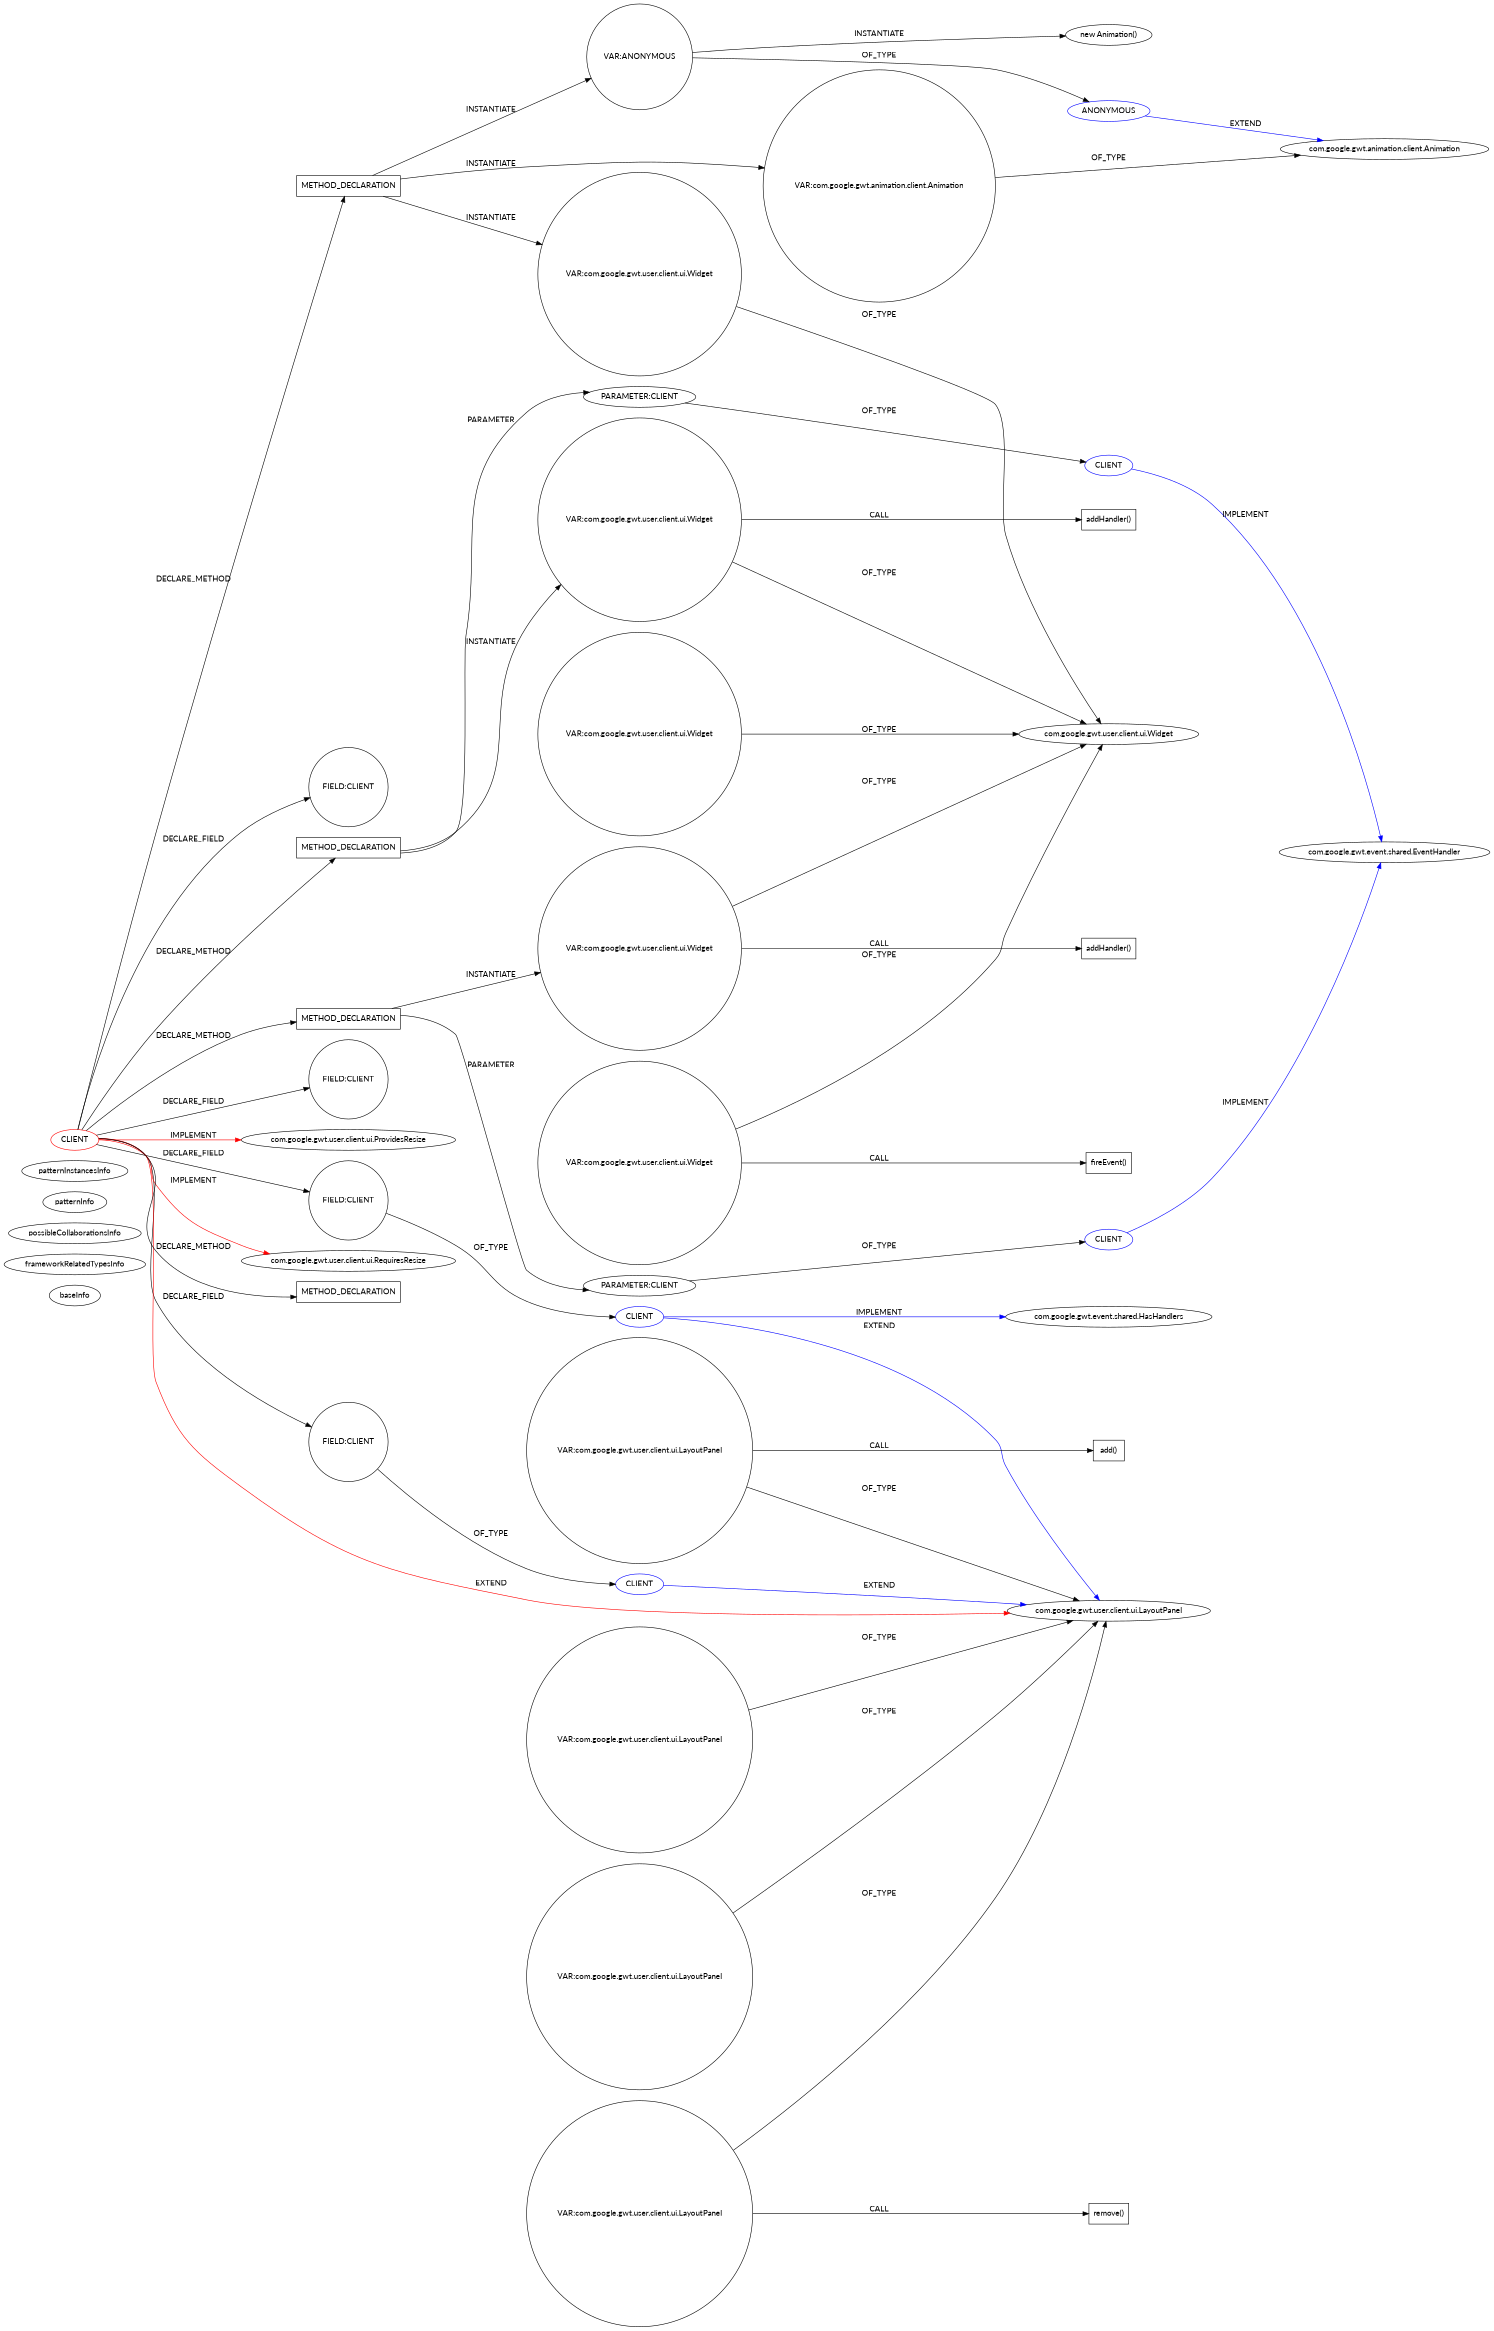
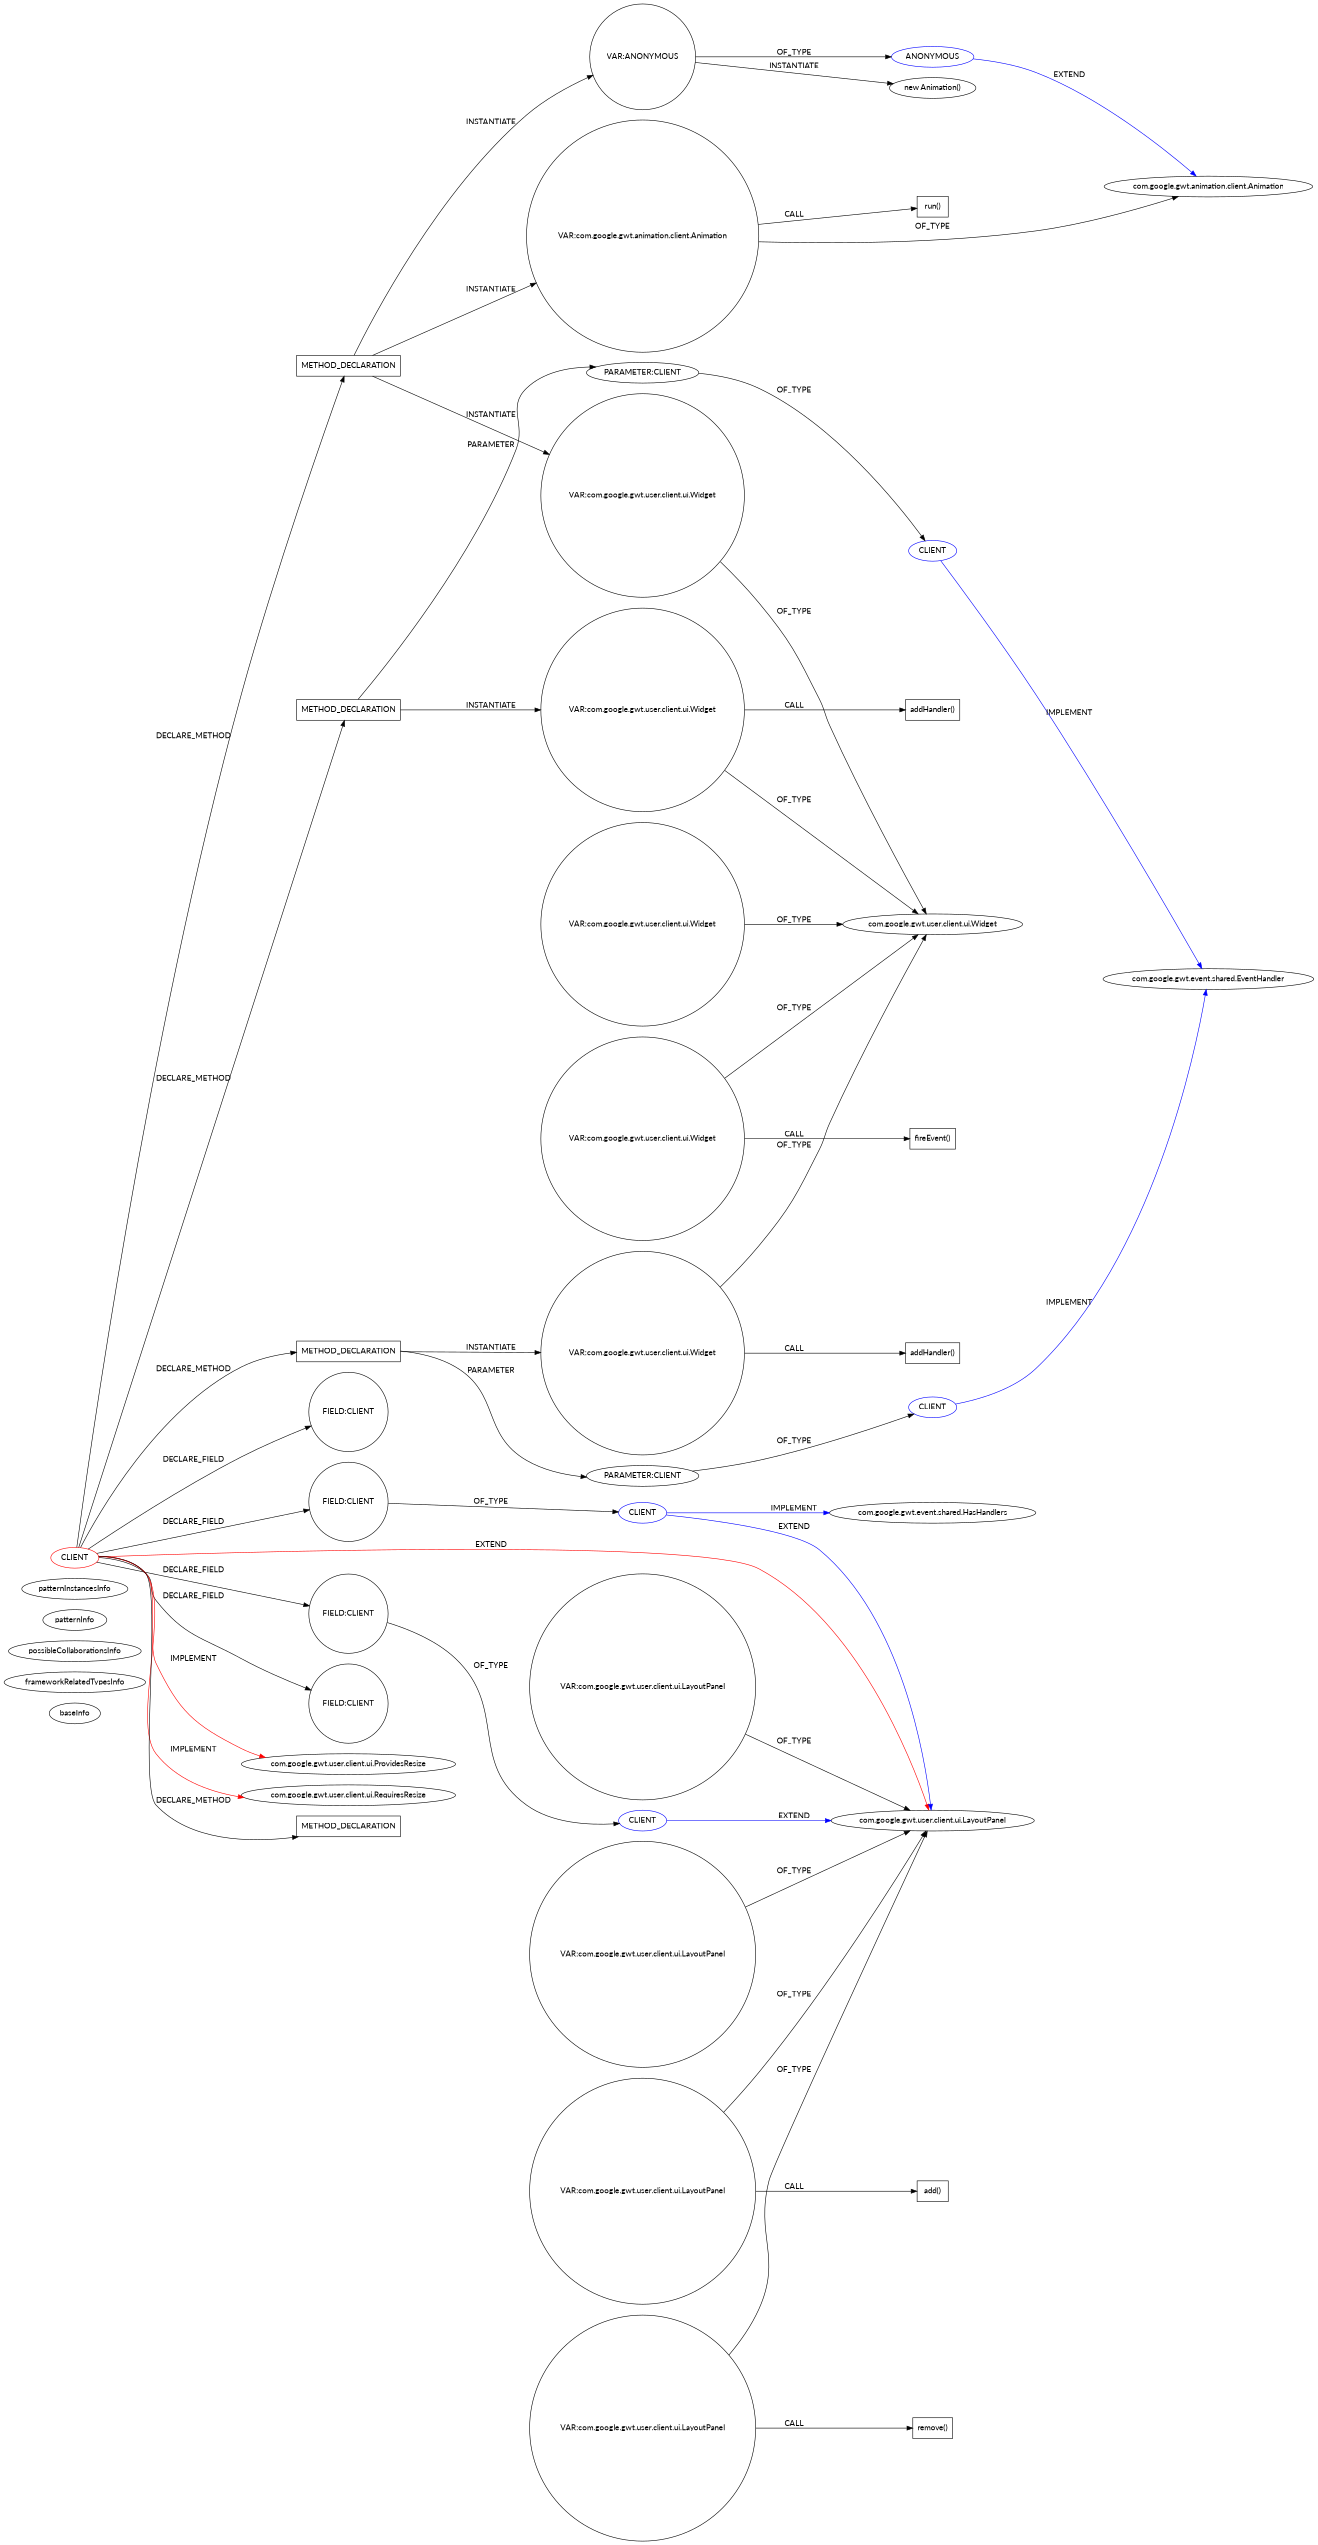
node "run()": added
